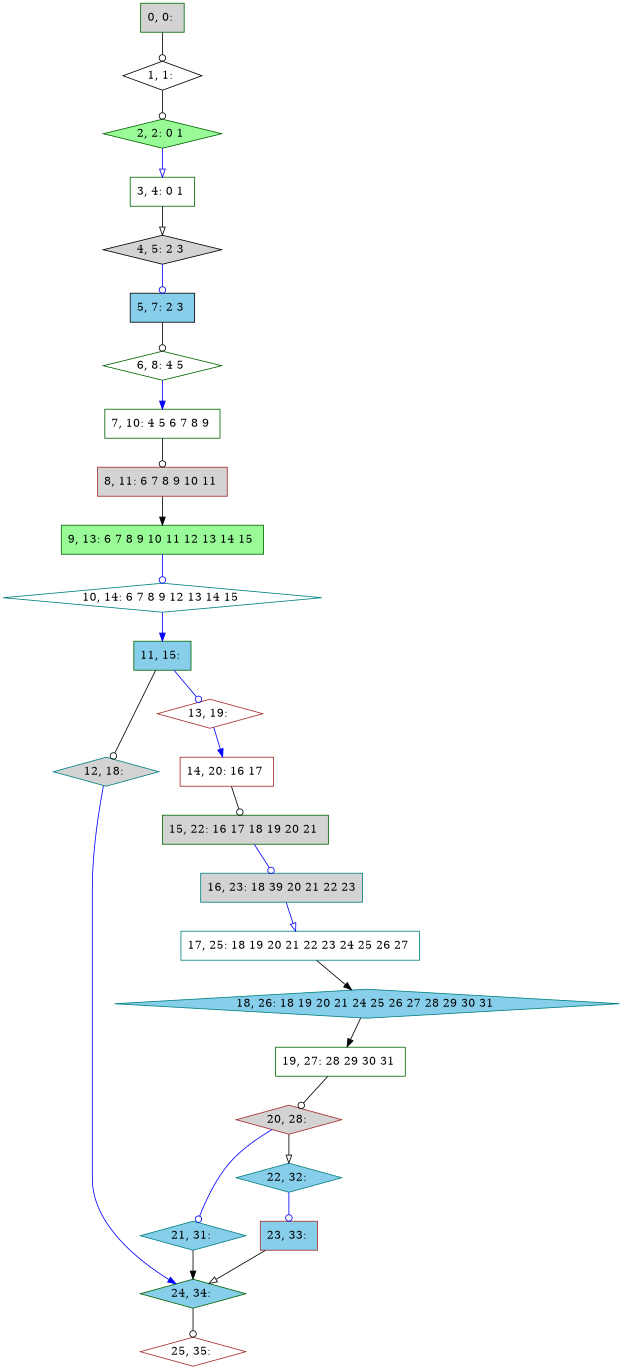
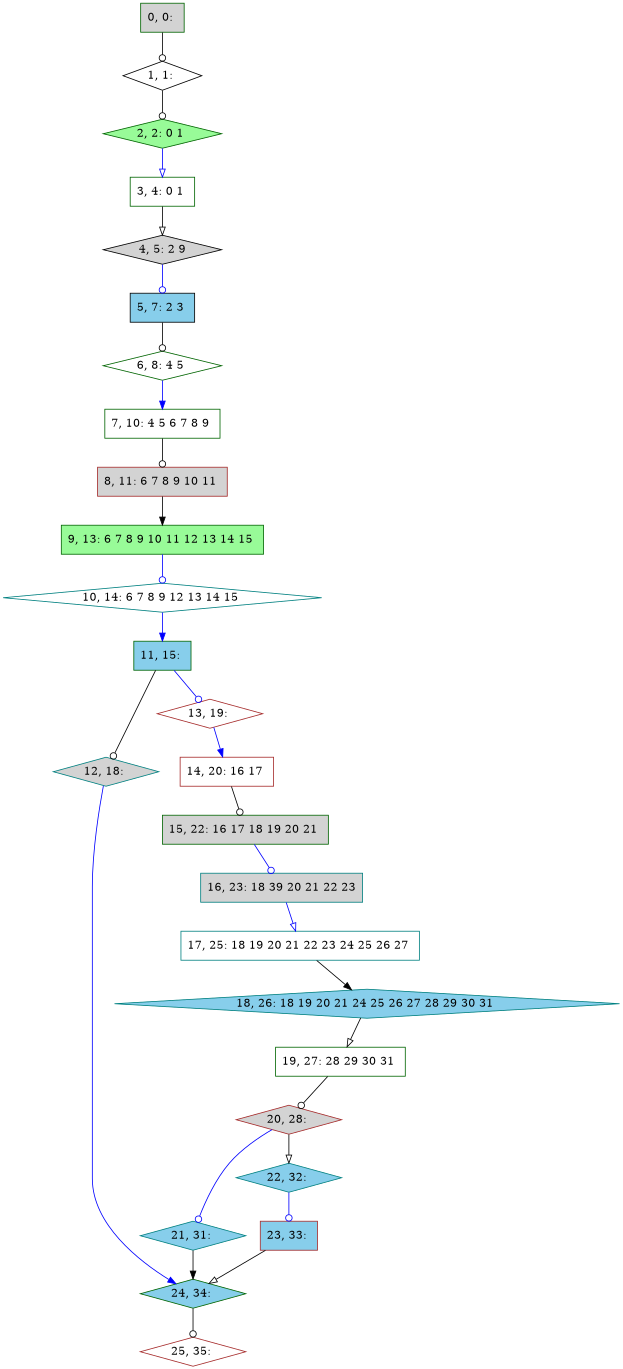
node "4, 5: 2 3": label "4, 5: 2 3" -> "4, 5: 2 9"
edge "18, 26: 18 19 20 21 24 25 26 27 28 29 30 31" -> "19, 27: 28 29 30 31": arrowhead normal -> onormal
